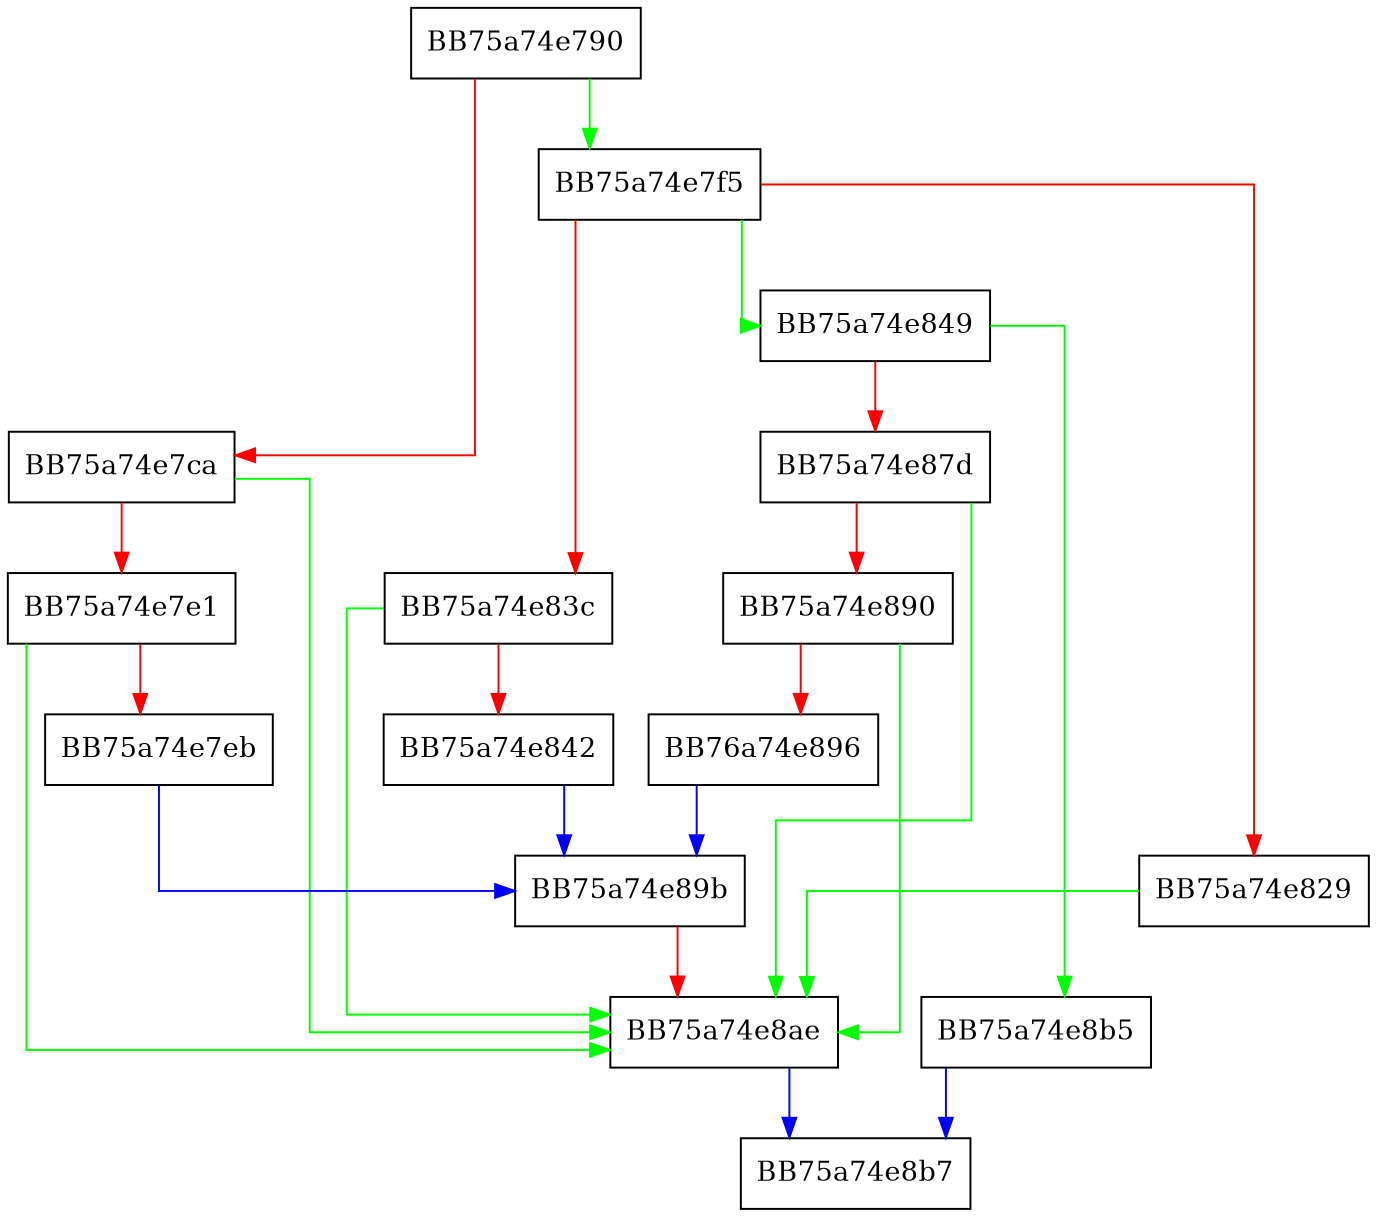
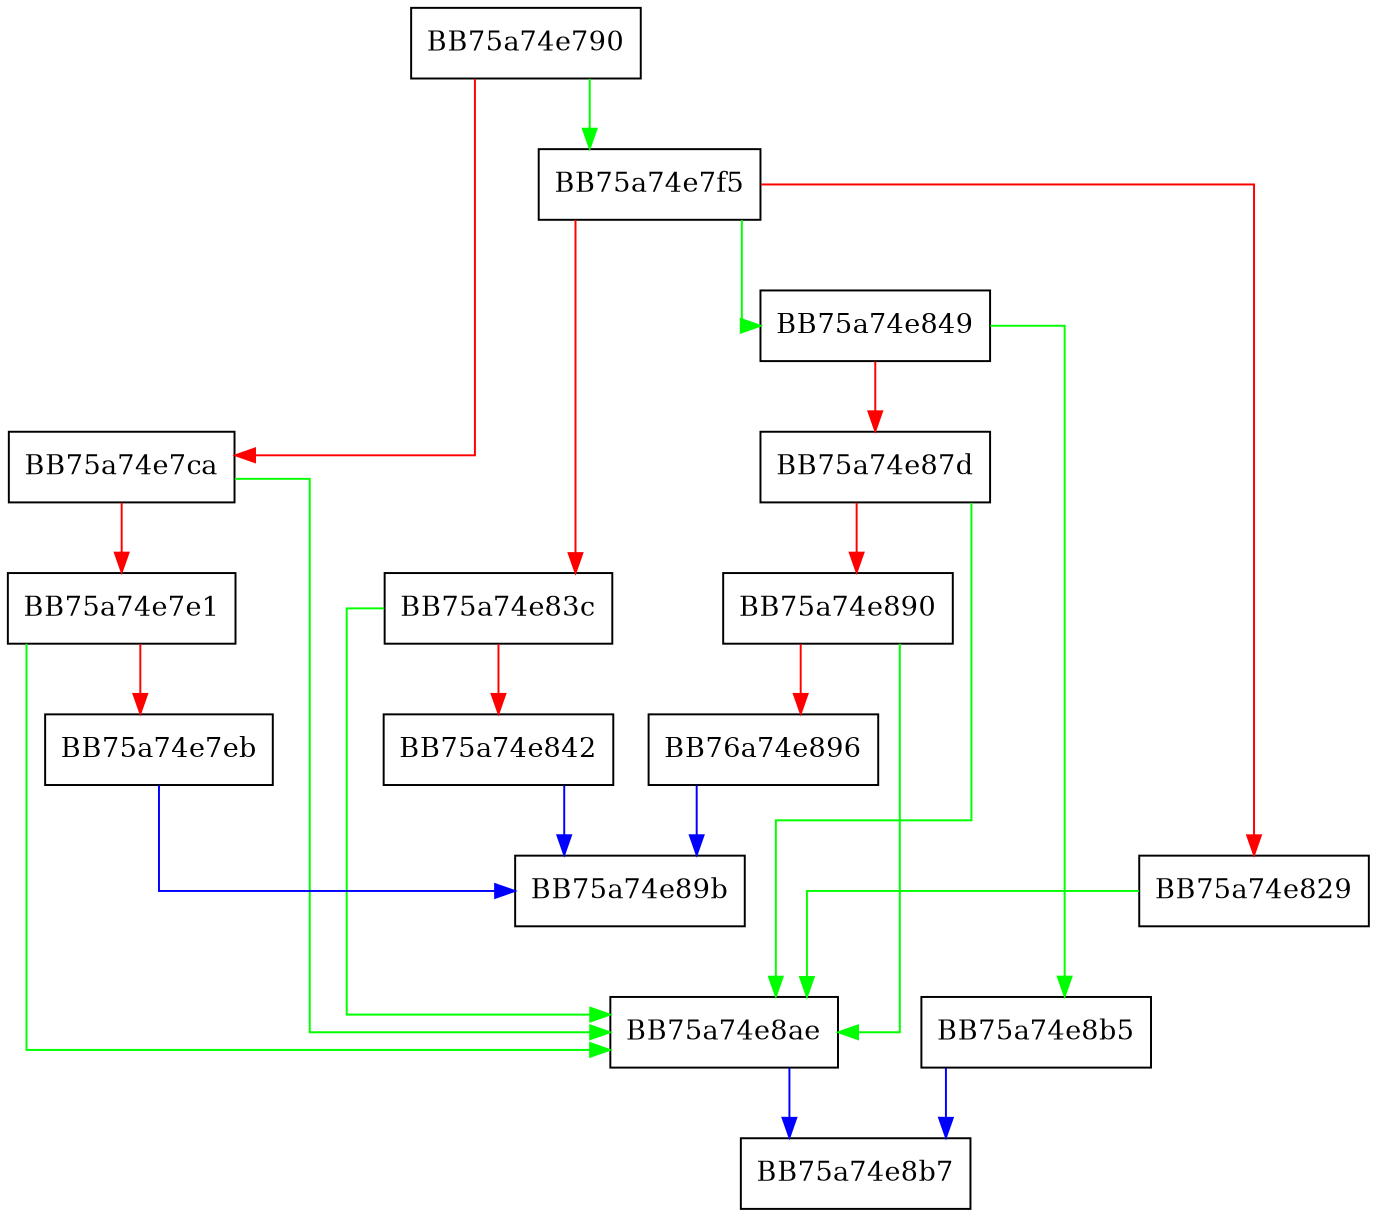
edge "BB75a74e89b" -> "BB75a74e8ae": removed
